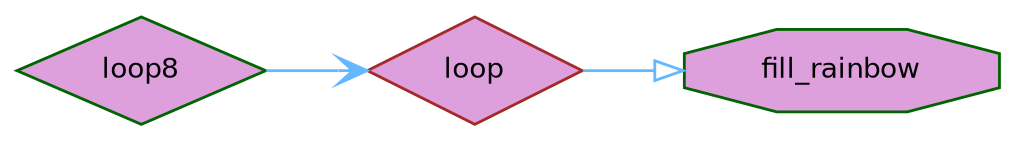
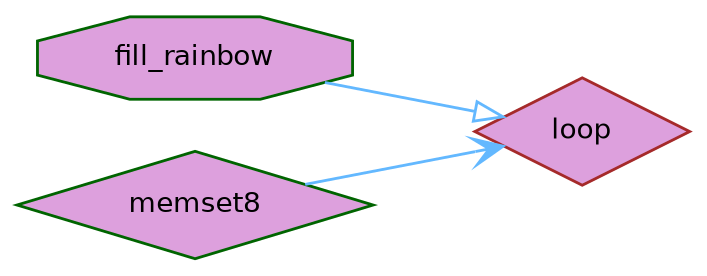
node "loop8": label "loop8" -> "memset8"
edge "loop" -> "fill_rainbow": reversed
